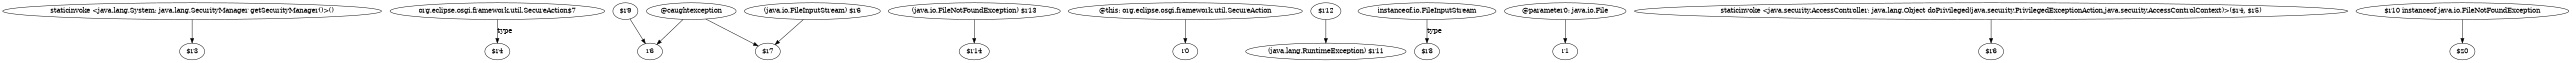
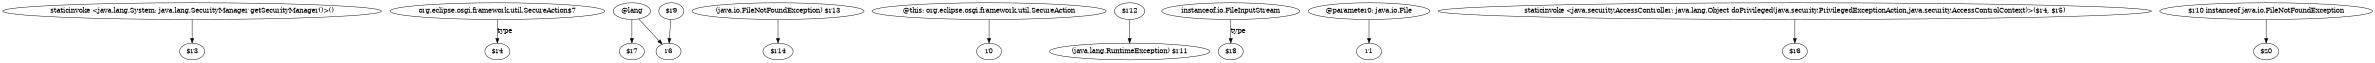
node "@caughtexception": label "@caughtexception" -> "@lang"
node "(java.io.FileInputStream) $r6": removed
